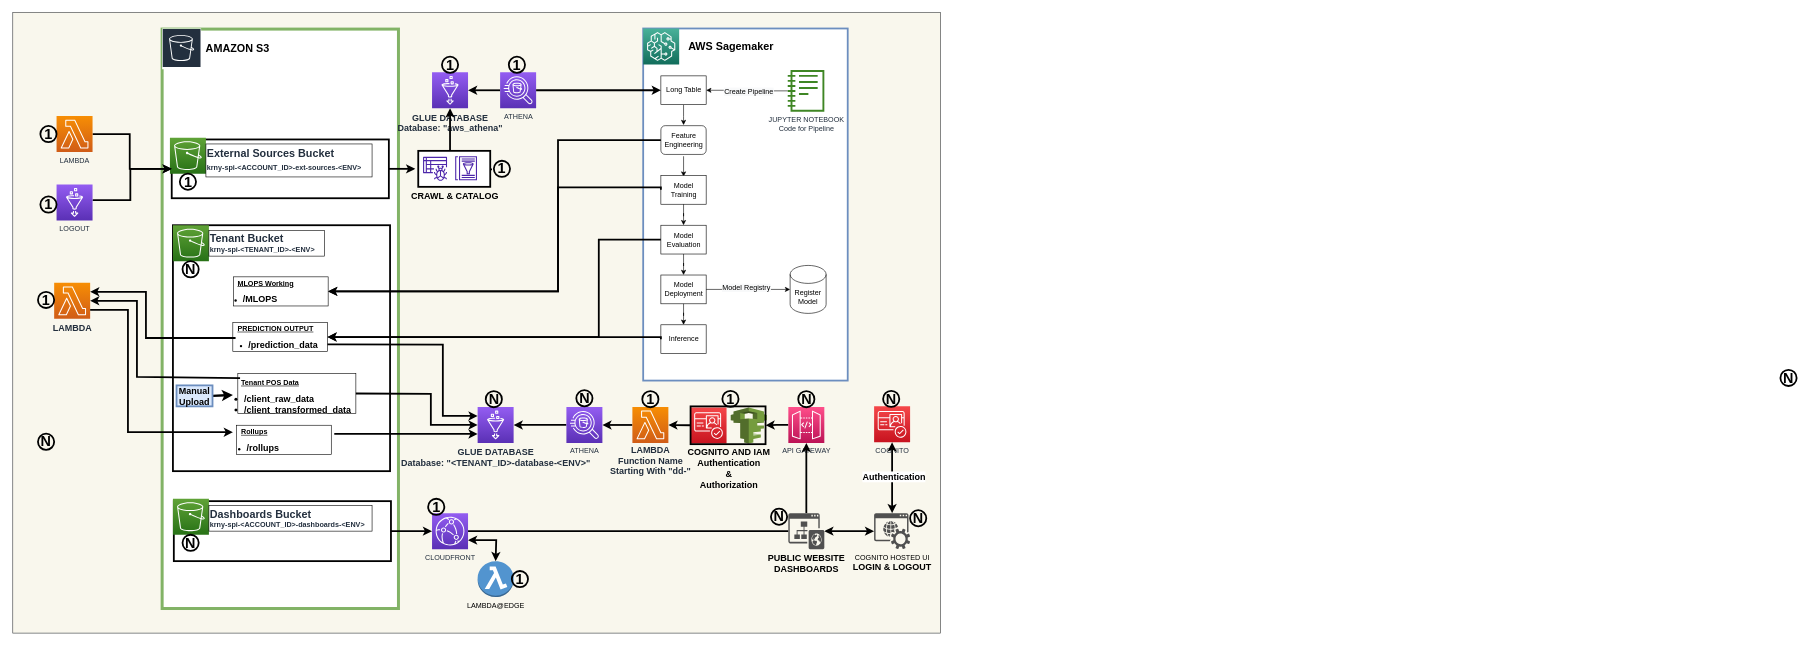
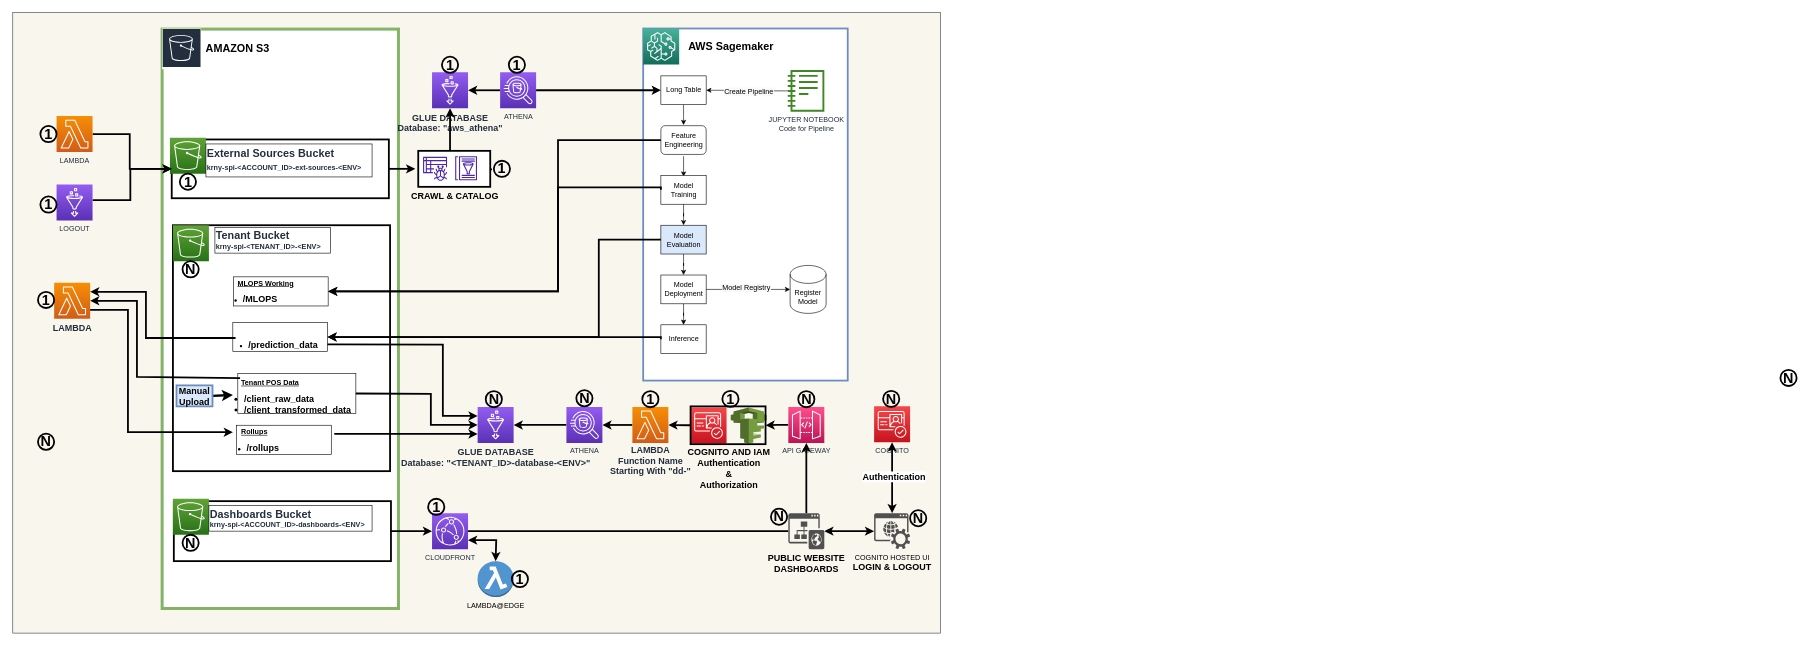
node "Model Evaluation": fillcolor #ffffff -> #dae8fc
node "Tenant Bucketkrny-spi-<TENANT_ID>-<ENV>": moved (266, 243) -> (272, 240)
node "PREDICTION OUTPUT": removed
